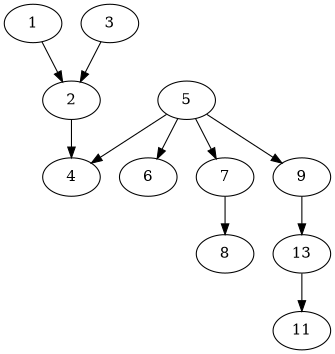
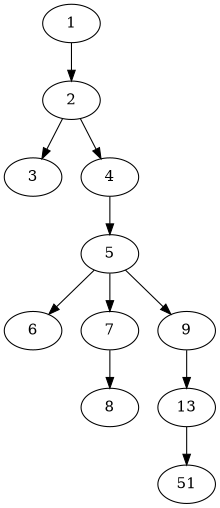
edge "3" -> "2": reversed
edge "5" -> "4": reversed
node "11": label "11" -> "51"
